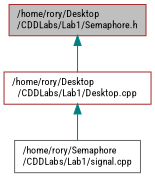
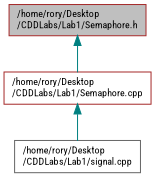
node "/home/rory/Desktop /CDDLabs/Lab1/Desktop.cpp": label "/home/rory/Desktop /CDDLabs/Lab1/Desktop.cpp" -> "/home/rory/Desktop /CDDLabs/Lab1/Semaphore.cpp"
node "/home/rory/Semaphore /CDDLabs/Lab1/signal.cpp": label "/home/rory/Semaphore /CDDLabs/Lab1/signal.cpp" -> "/home/rory/Desktop /CDDLabs/Lab1/signal.cpp"
